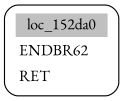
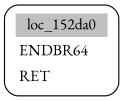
node "loc_152da0": text "ENDBR62" -> "ENDBR64"
